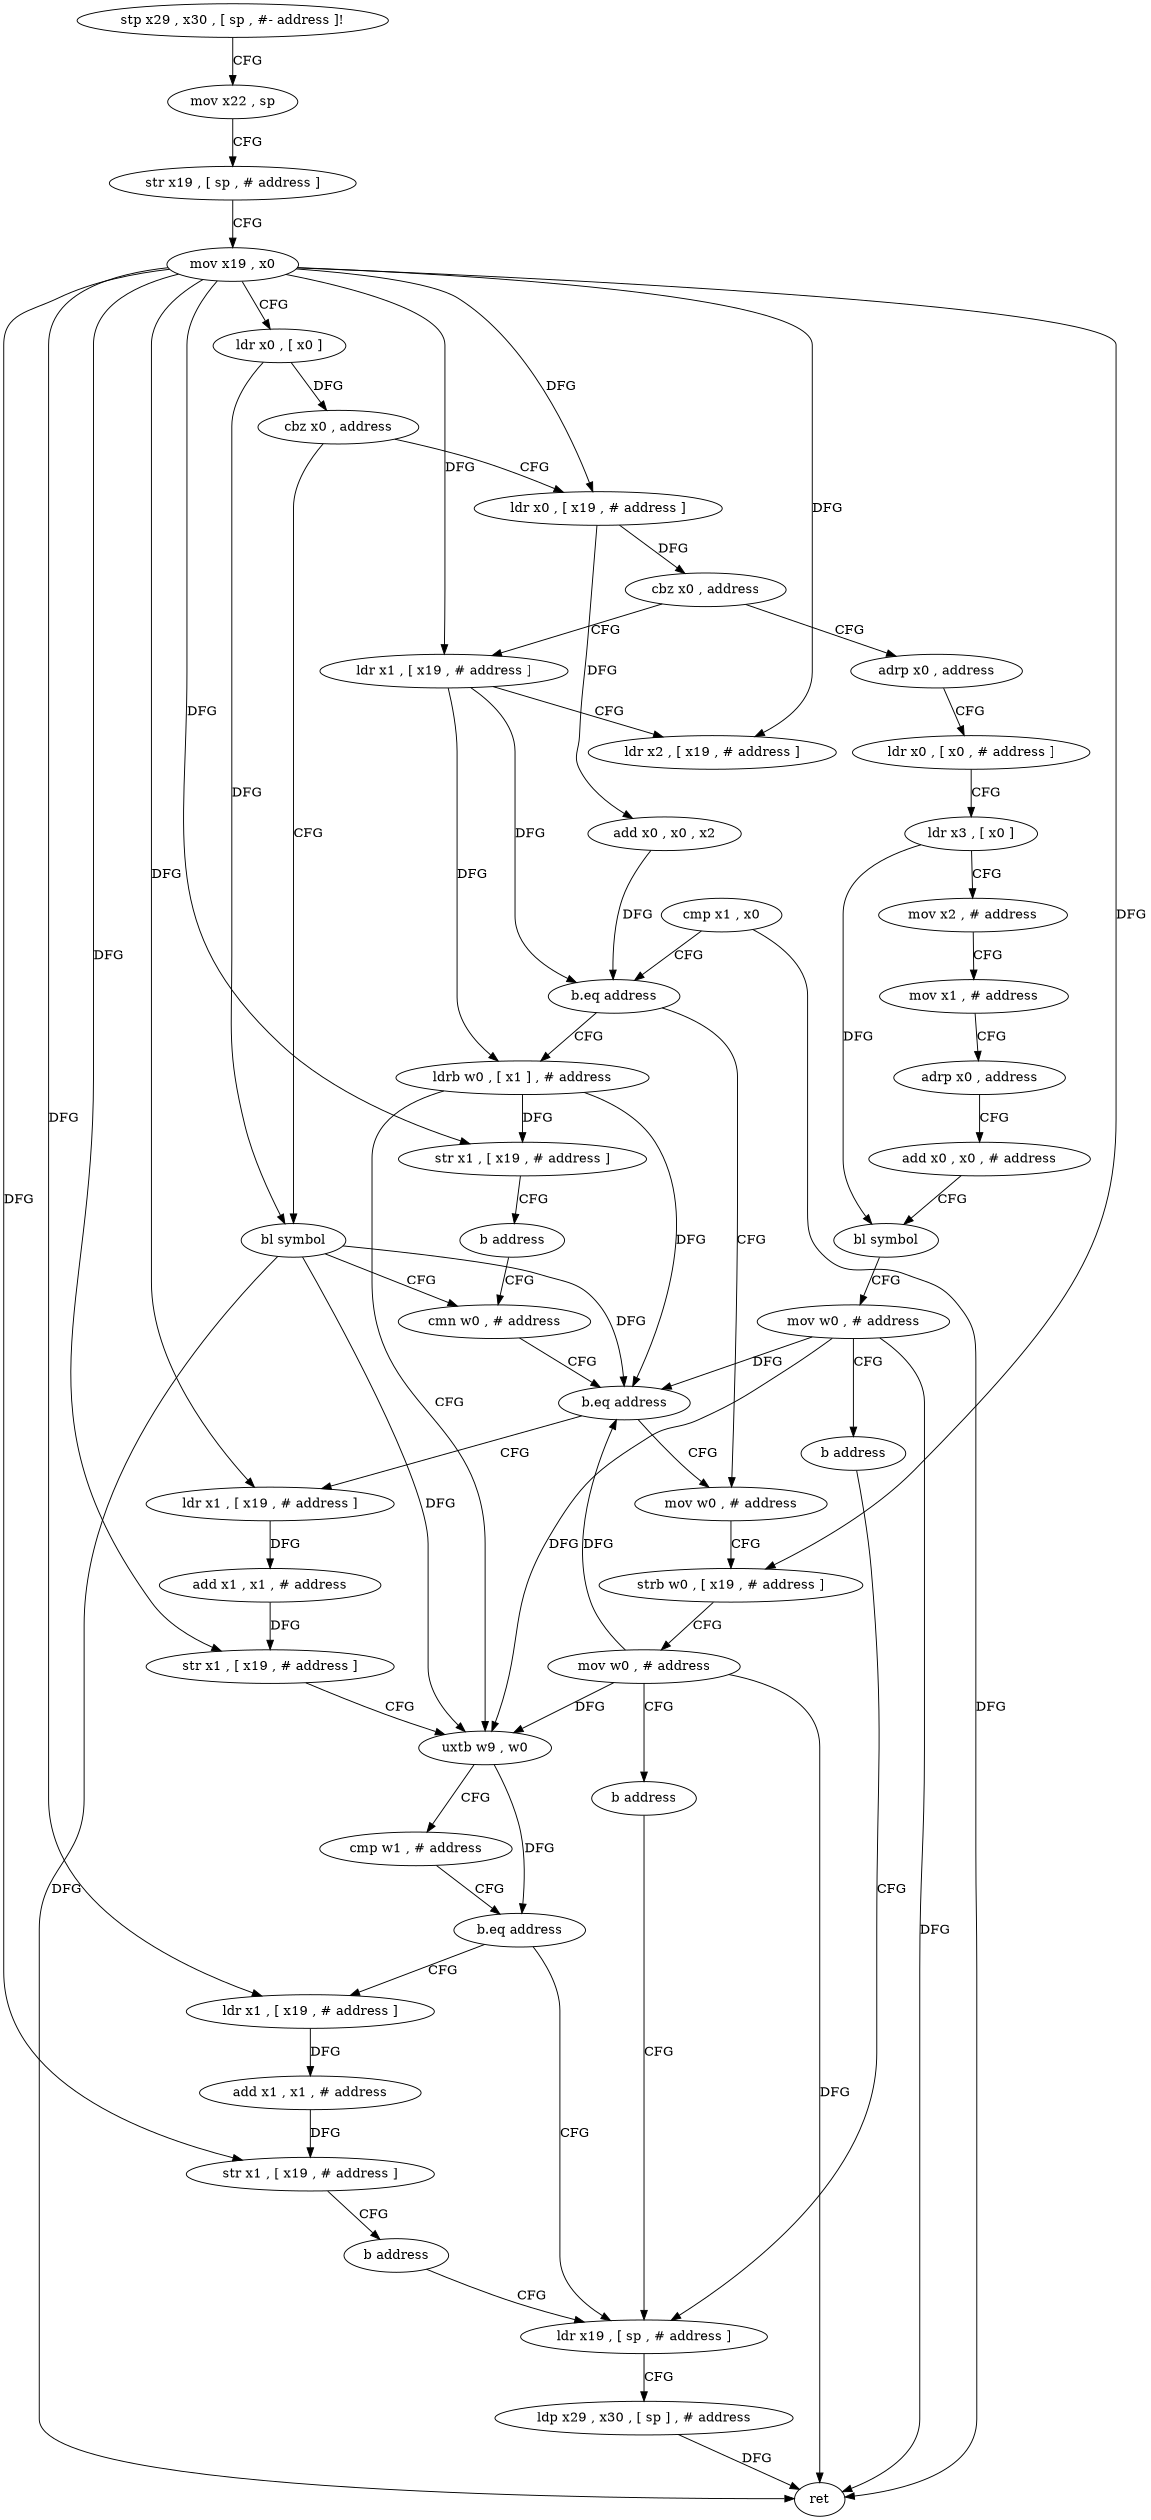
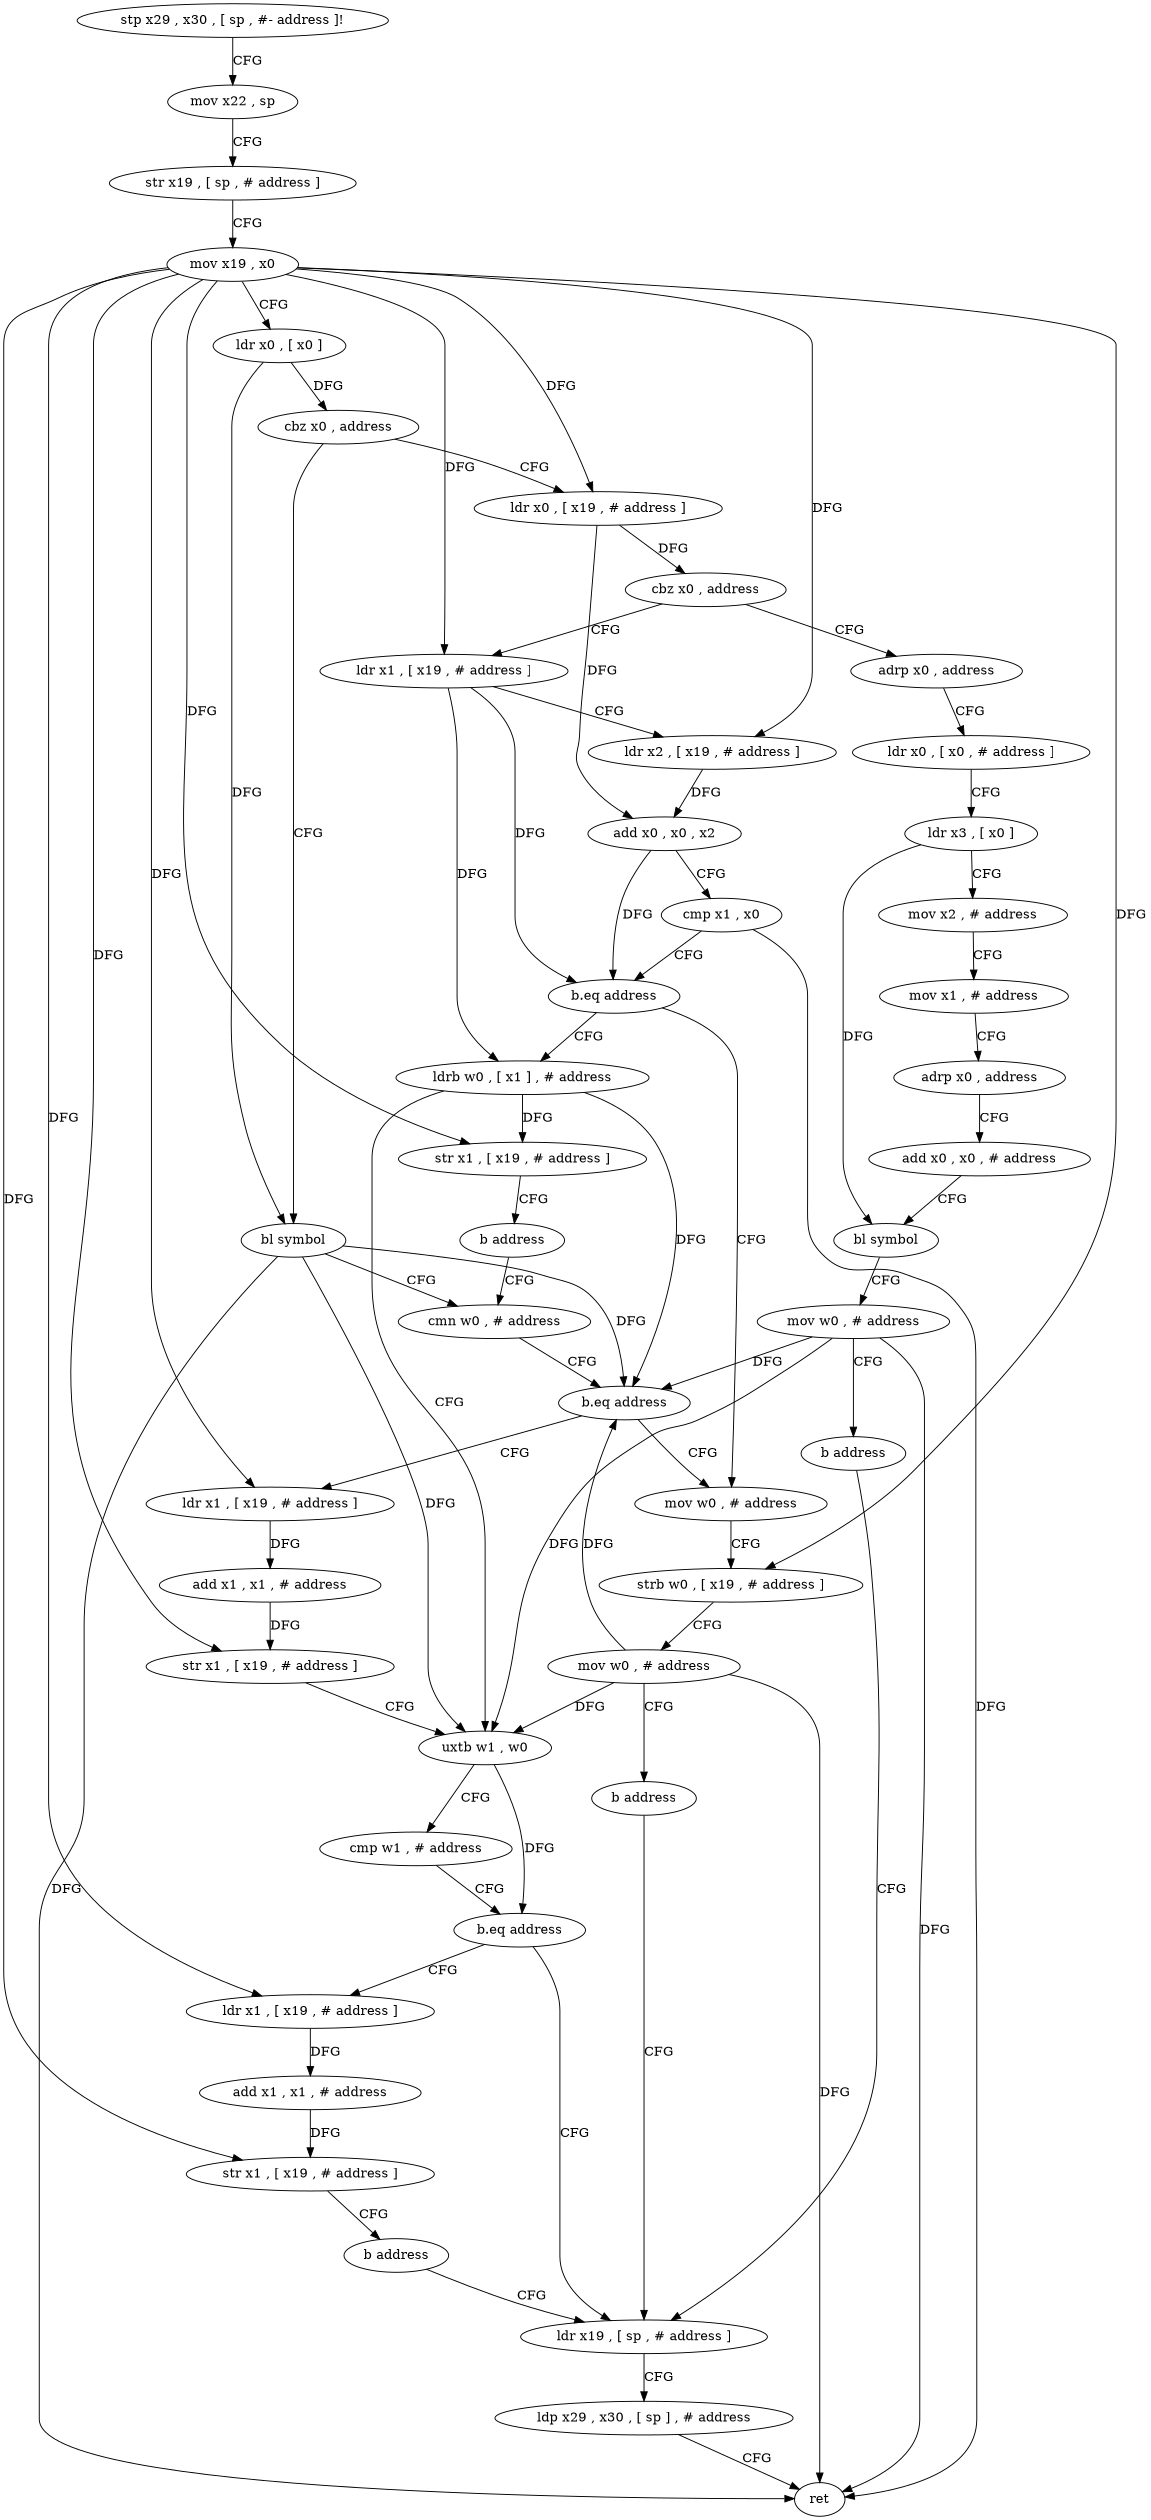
edge "ldr x2 , [ x19 , # address ]" -> "add x0 , x0 , x2": added, label "DFG"
edge "add x0 , x0 , x2" -> "cmp x1 , x0": added, label "CFG"
node "uxtb w9 , w0": label "uxtb w9 , w0" -> "uxtb w1 , w0"
edge "ldp x29 , x30 , [ sp ] , # address" -> "ret": label "DFG" -> "CFG"
